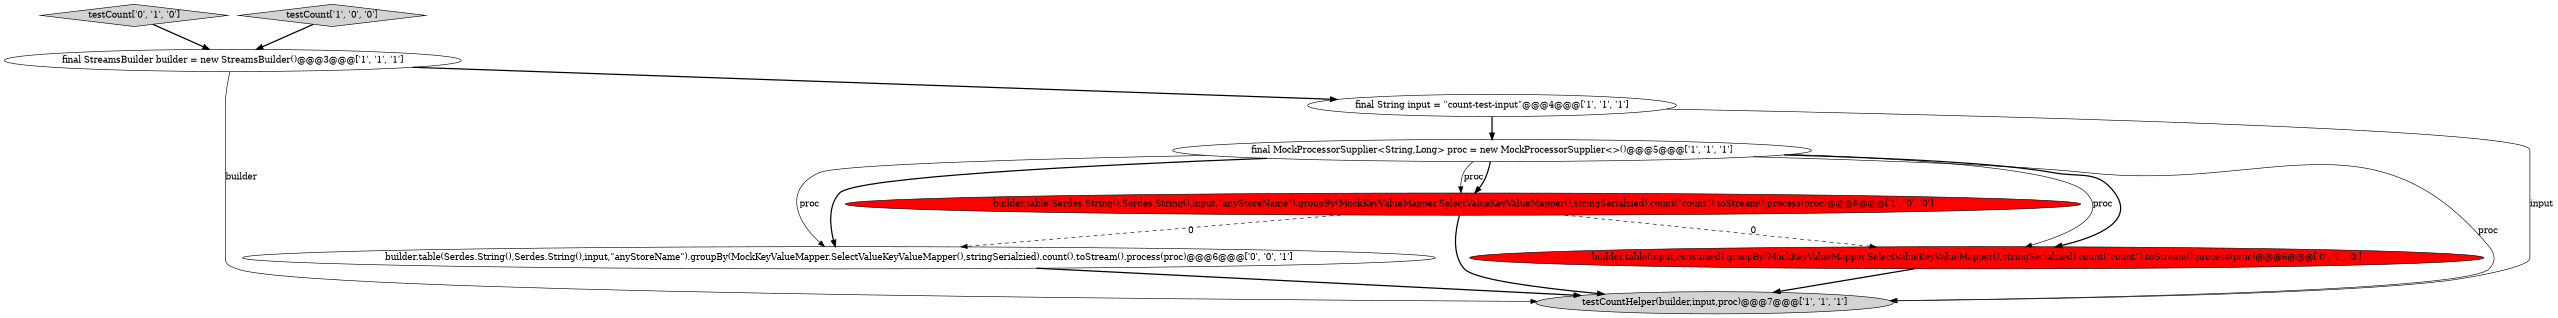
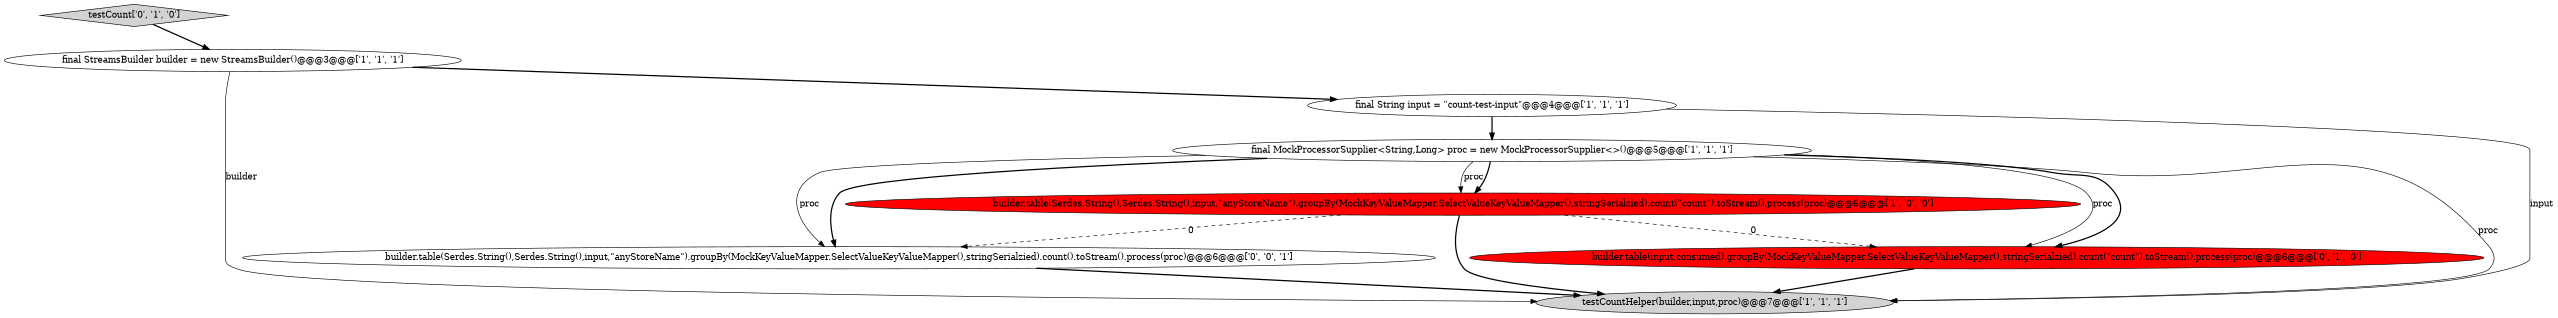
node "testCount['1', '0', '0']": removed
